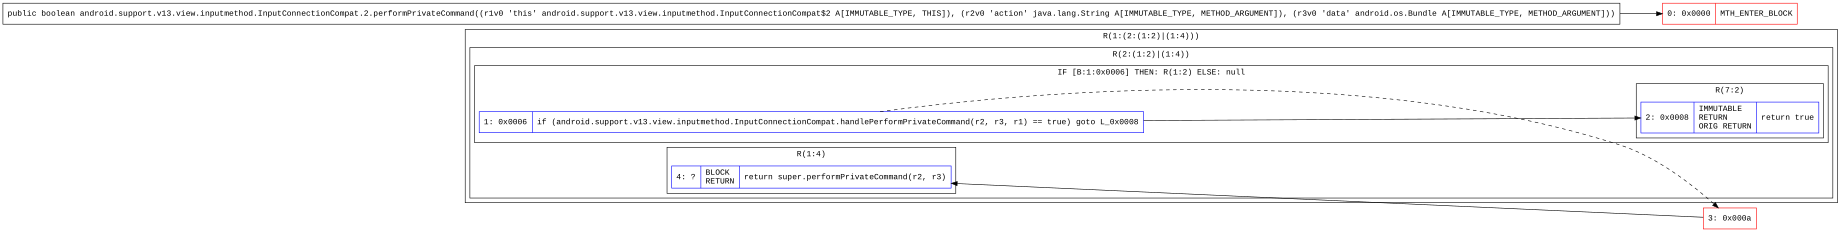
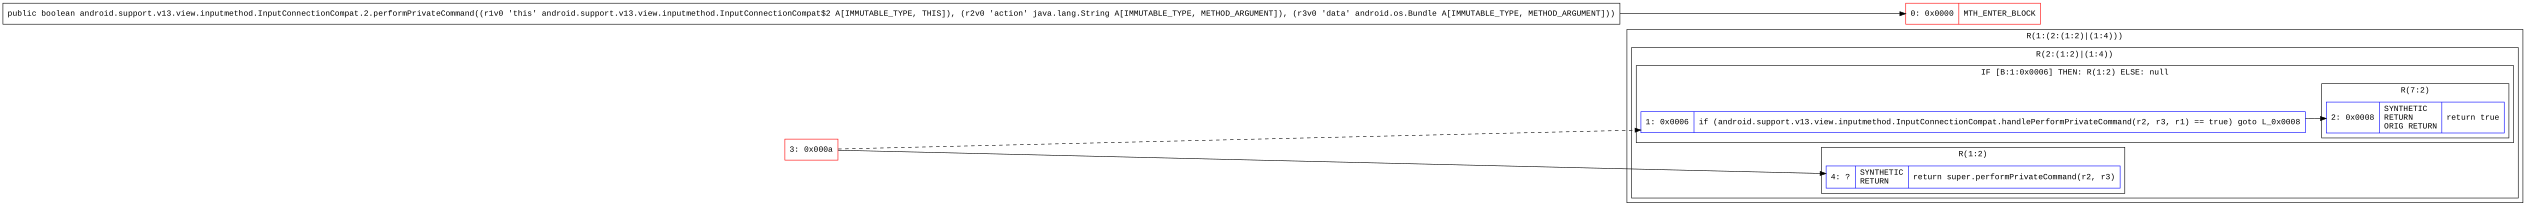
edge "1: 0x0006" -> "3: 0x000a": reversed
node "2: 0x0008": text "IMMUTABLE" -> "SYNTHETIC"
cluster "R(1:4)": label "R(1:4)" -> "R(1:2)"
node "4: ?": text "BLOCK" -> "SYNTHETIC"
